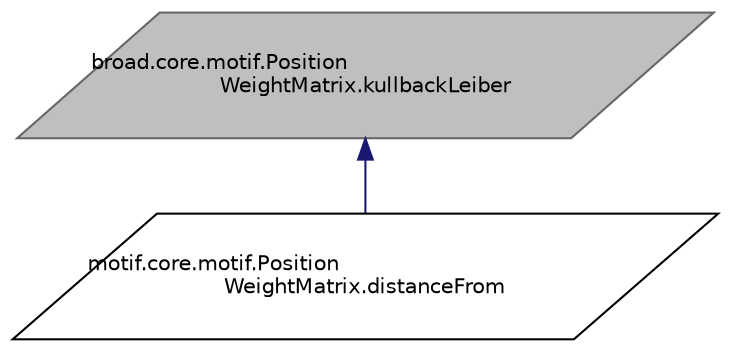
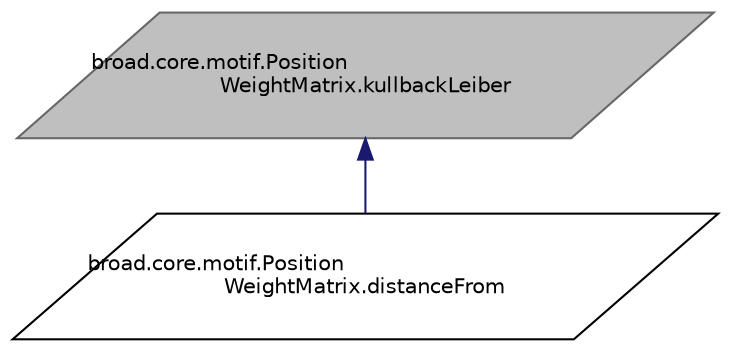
node "motif.core.motif.Position WeightMatrix.distanceFrom": label "motif.core.motif.Position WeightMatrix.distanceFrom" -> "broad.core.motif.Position WeightMatrix.distanceFrom"
